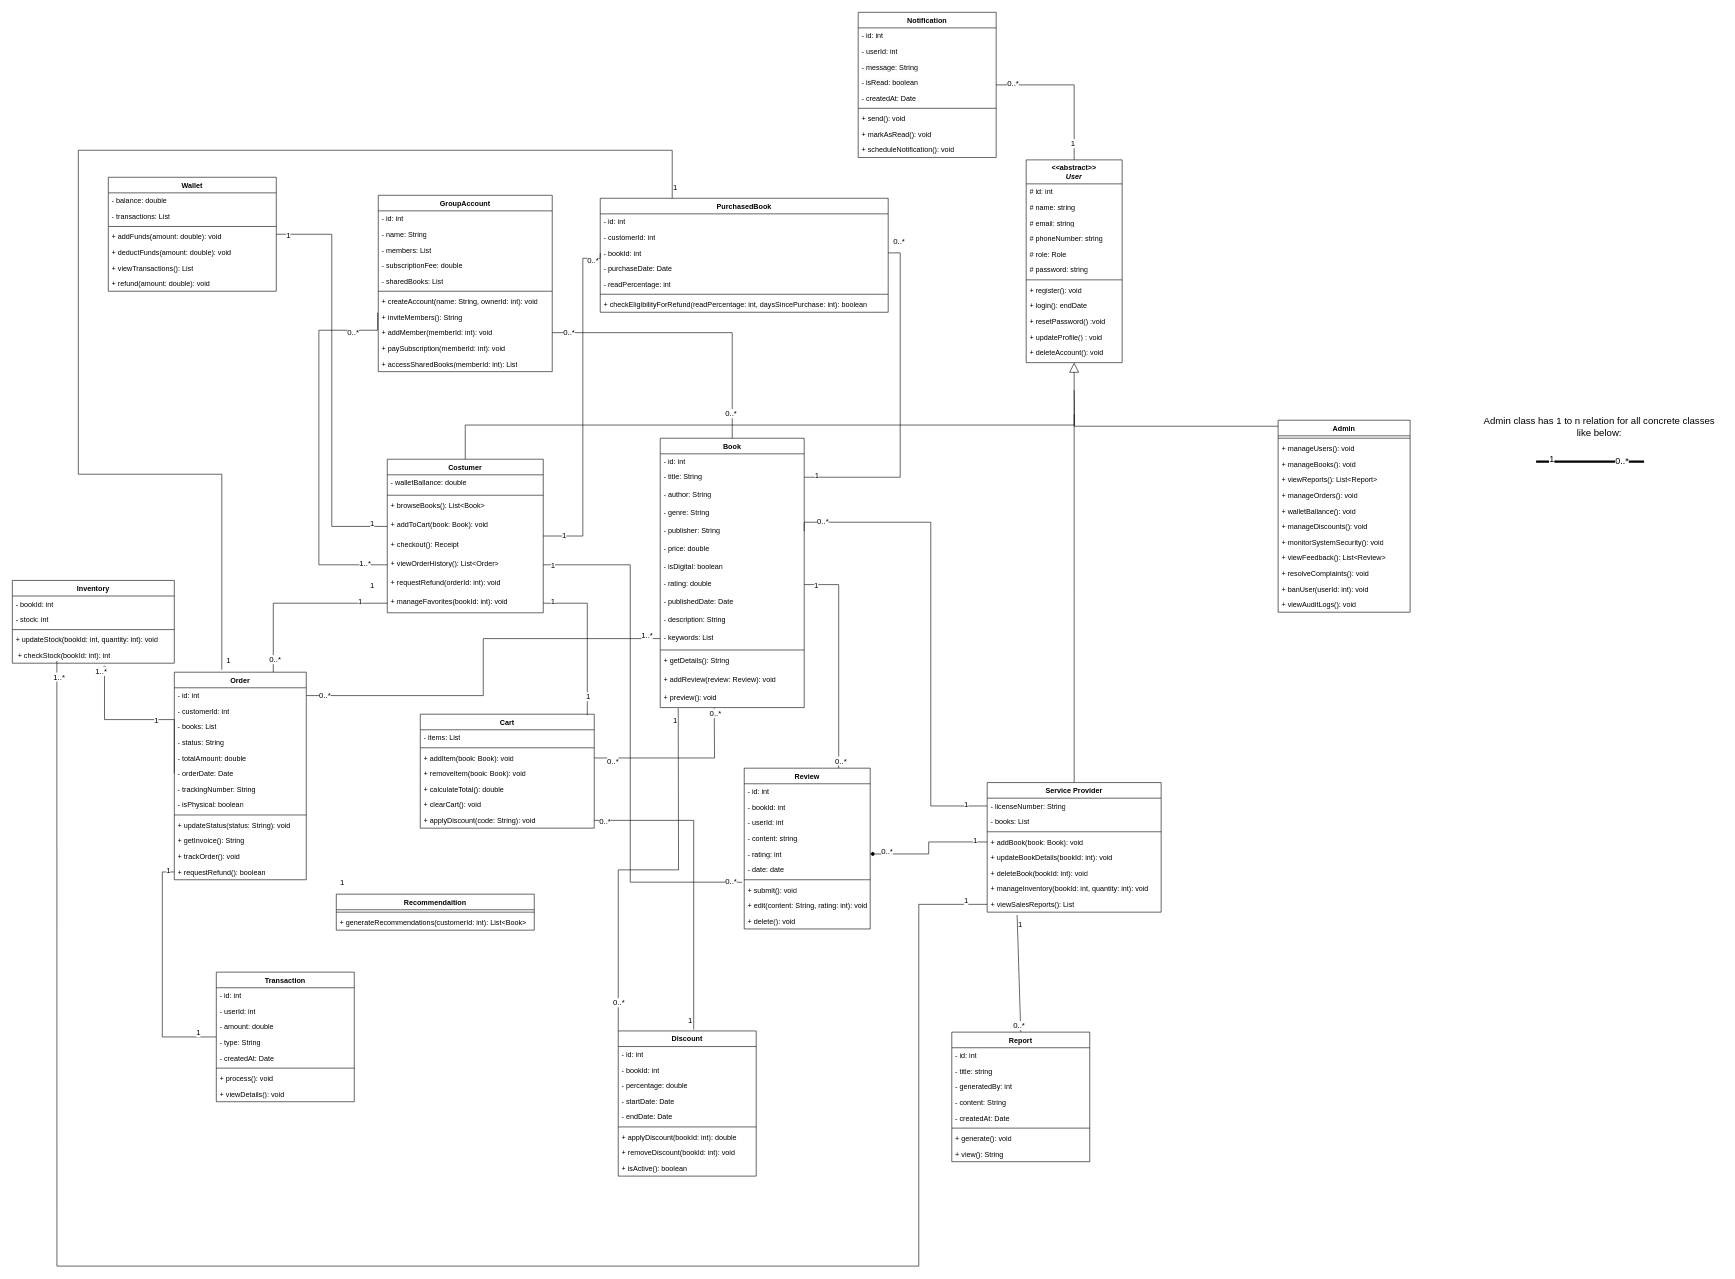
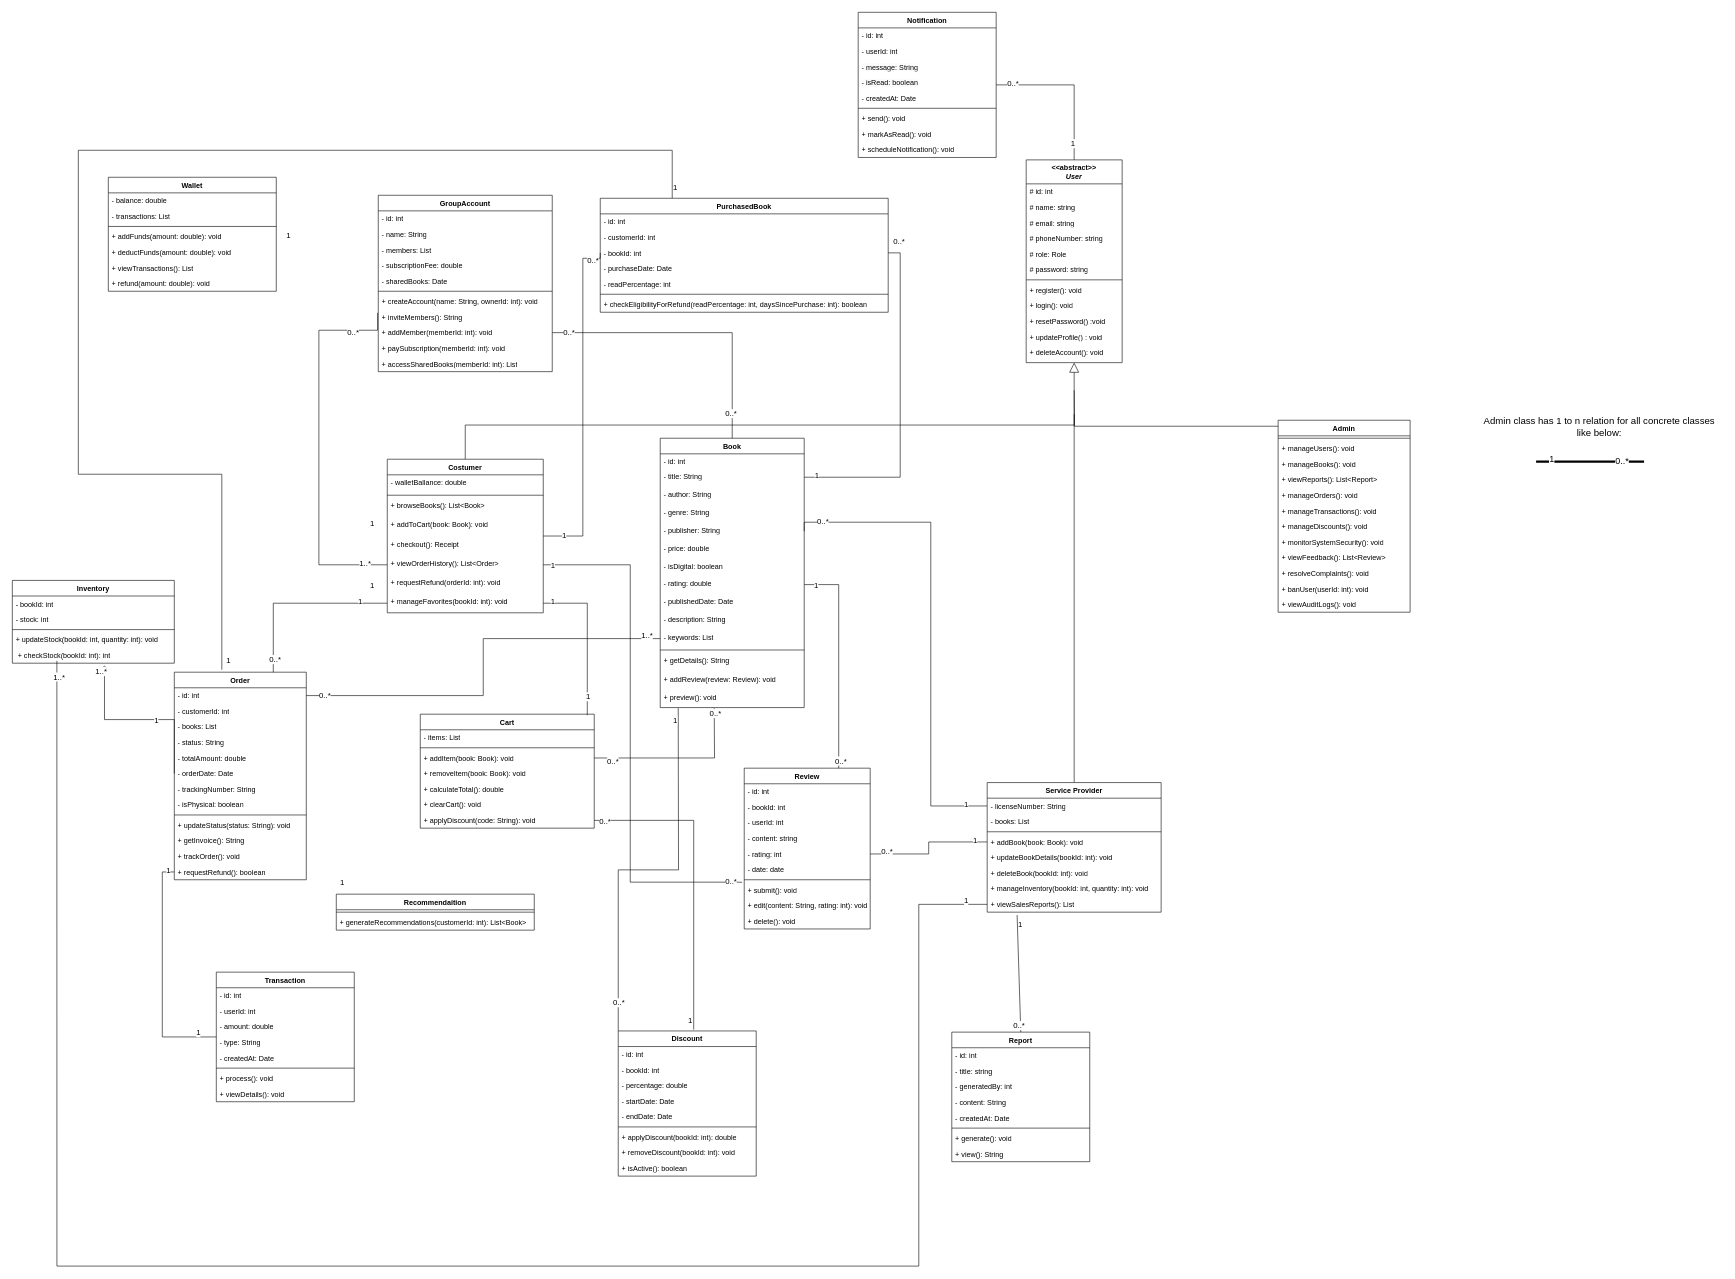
node "- sharedBooks: List": label "- sharedBooks: List" -> "- sharedBooks: Date"
node "+ login(): endDate": label "+ login(): endDate" -> "+ login(): void"
edge "Wallet" -- "+ addToCart(book: Book): void": removed
node "+ walletBallance(): void": label "+ walletBallance(): void" -> "+ manageTransactions(): void"
edge "+ addBook(book: Book): void" -> "- rating: int": arrowhead diamond -> none
